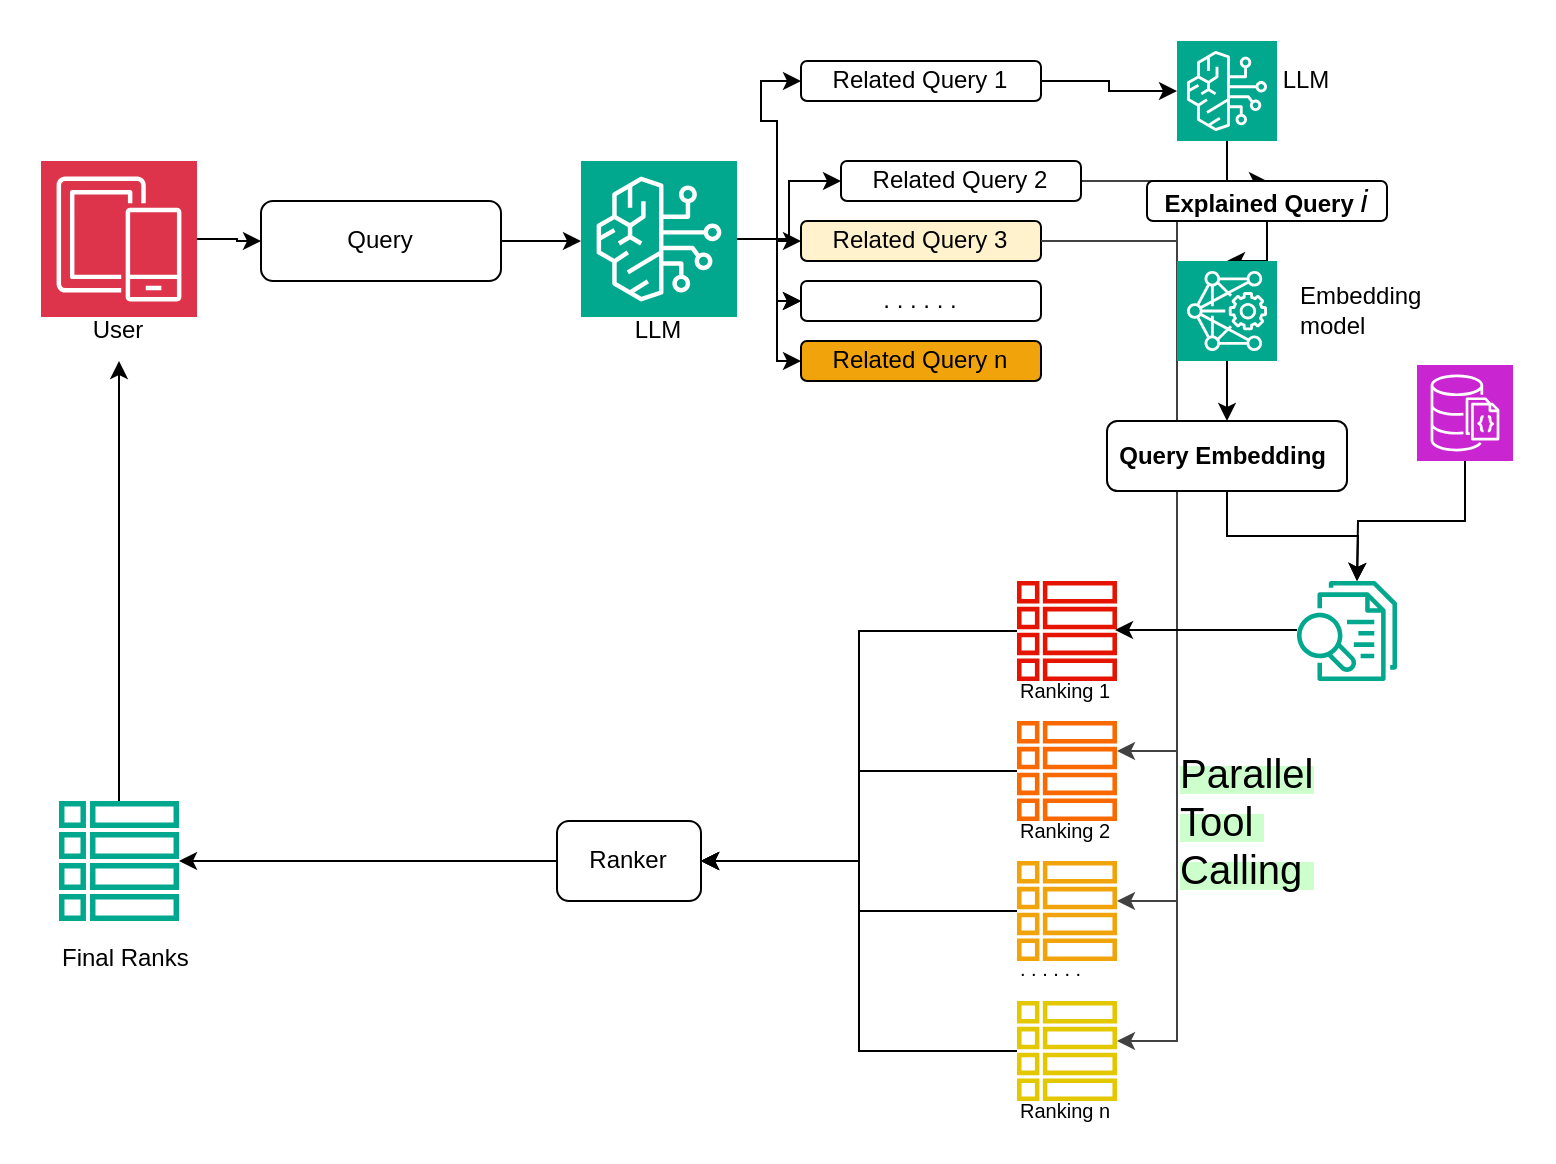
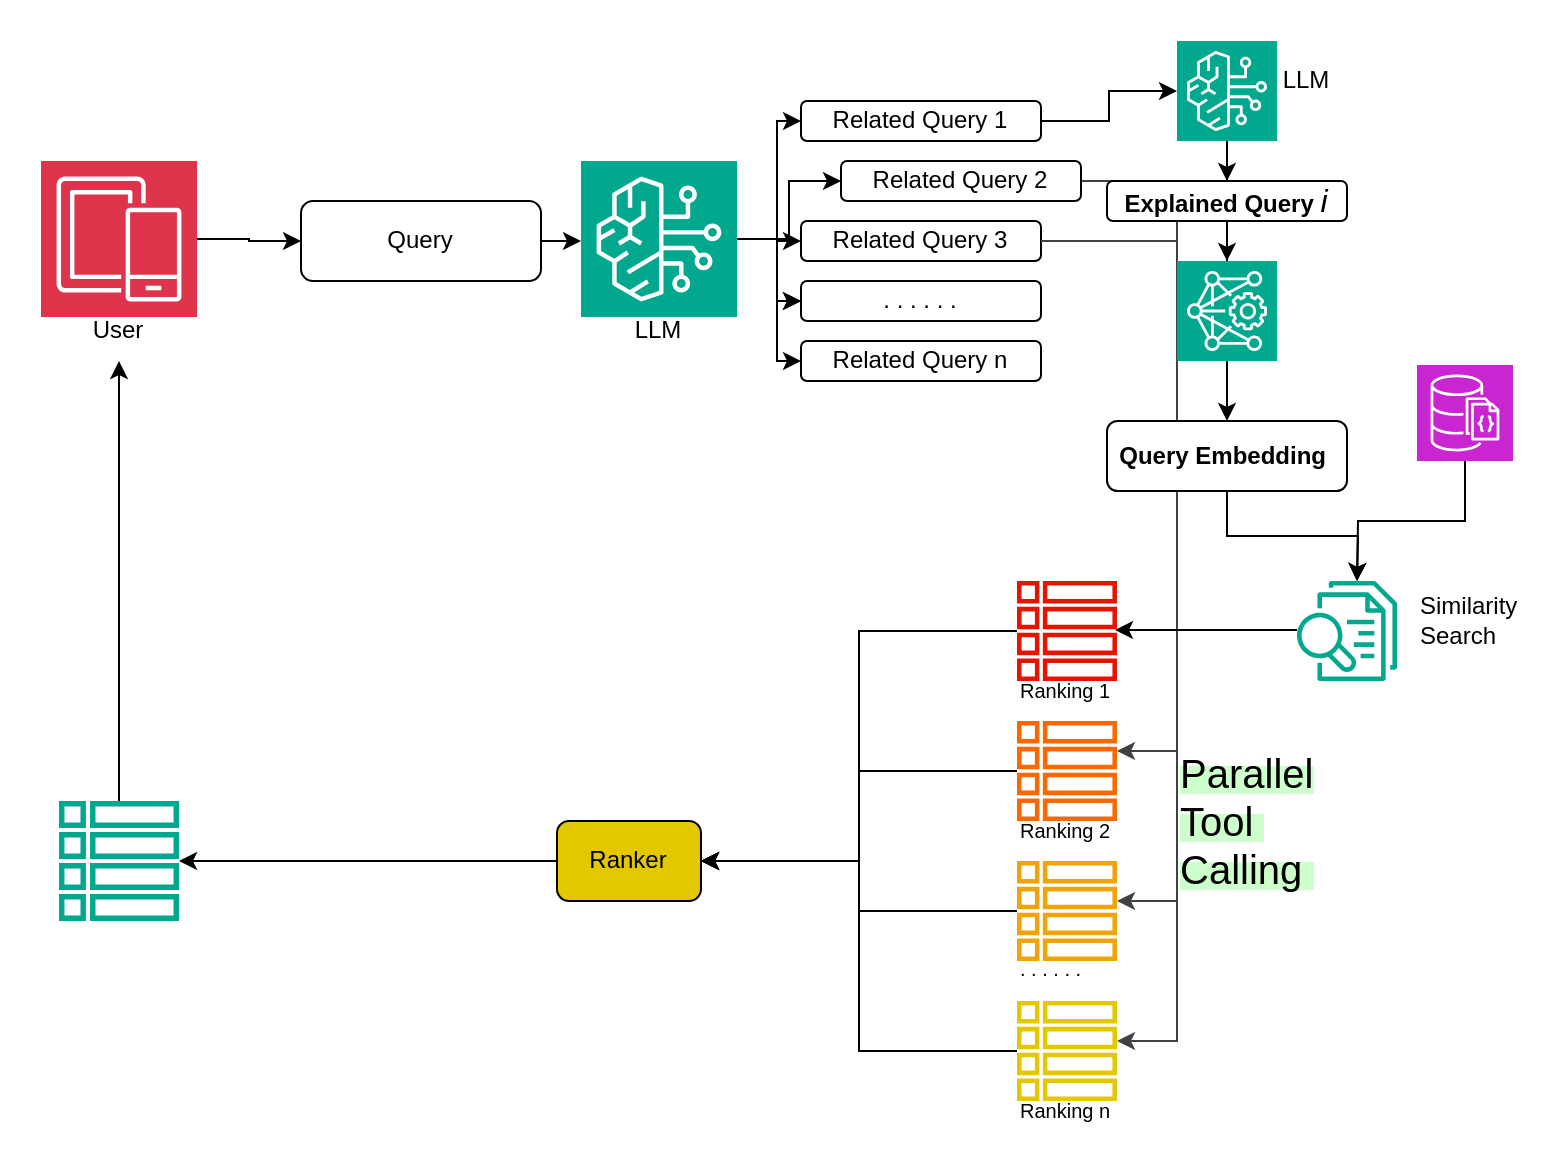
node "Related Query 1": moved (921, 81) -> (921, 121)
node "Explained Query i": moved (1267, 201) -> (1227, 201)
node "Query": moved (381, 241) -> (421, 241)
node "Related Query 3": fillcolor #fff2cc -> #ffffff
node "Embedding model": removed
node "Related Query n": fillcolor #f0a30a -> #ffffff
node "Similarity Search": added
node "Ranker": fillcolor #ffffff -> #e3c800
node "Final Ranks": removed
